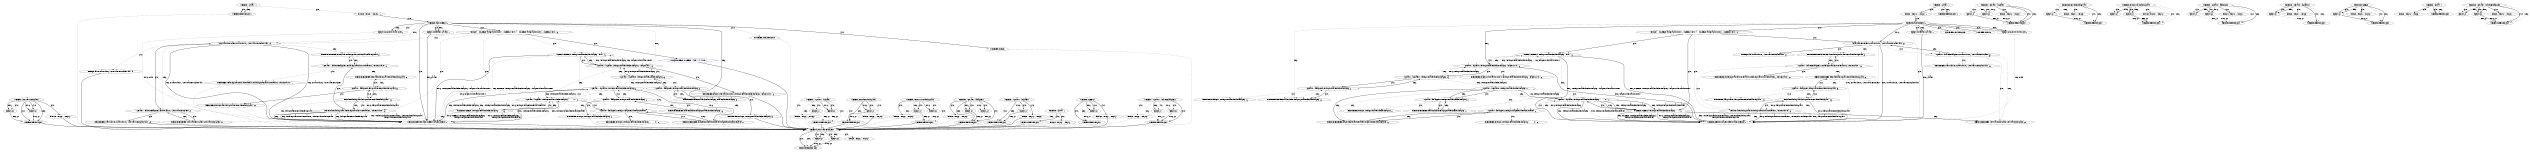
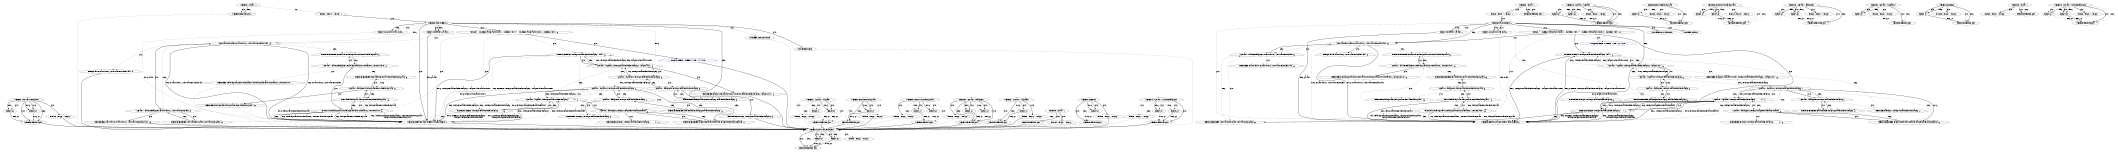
node "<(LOCAL,DCHECK : DCHECK)<SUB>15</SUB>>": added
